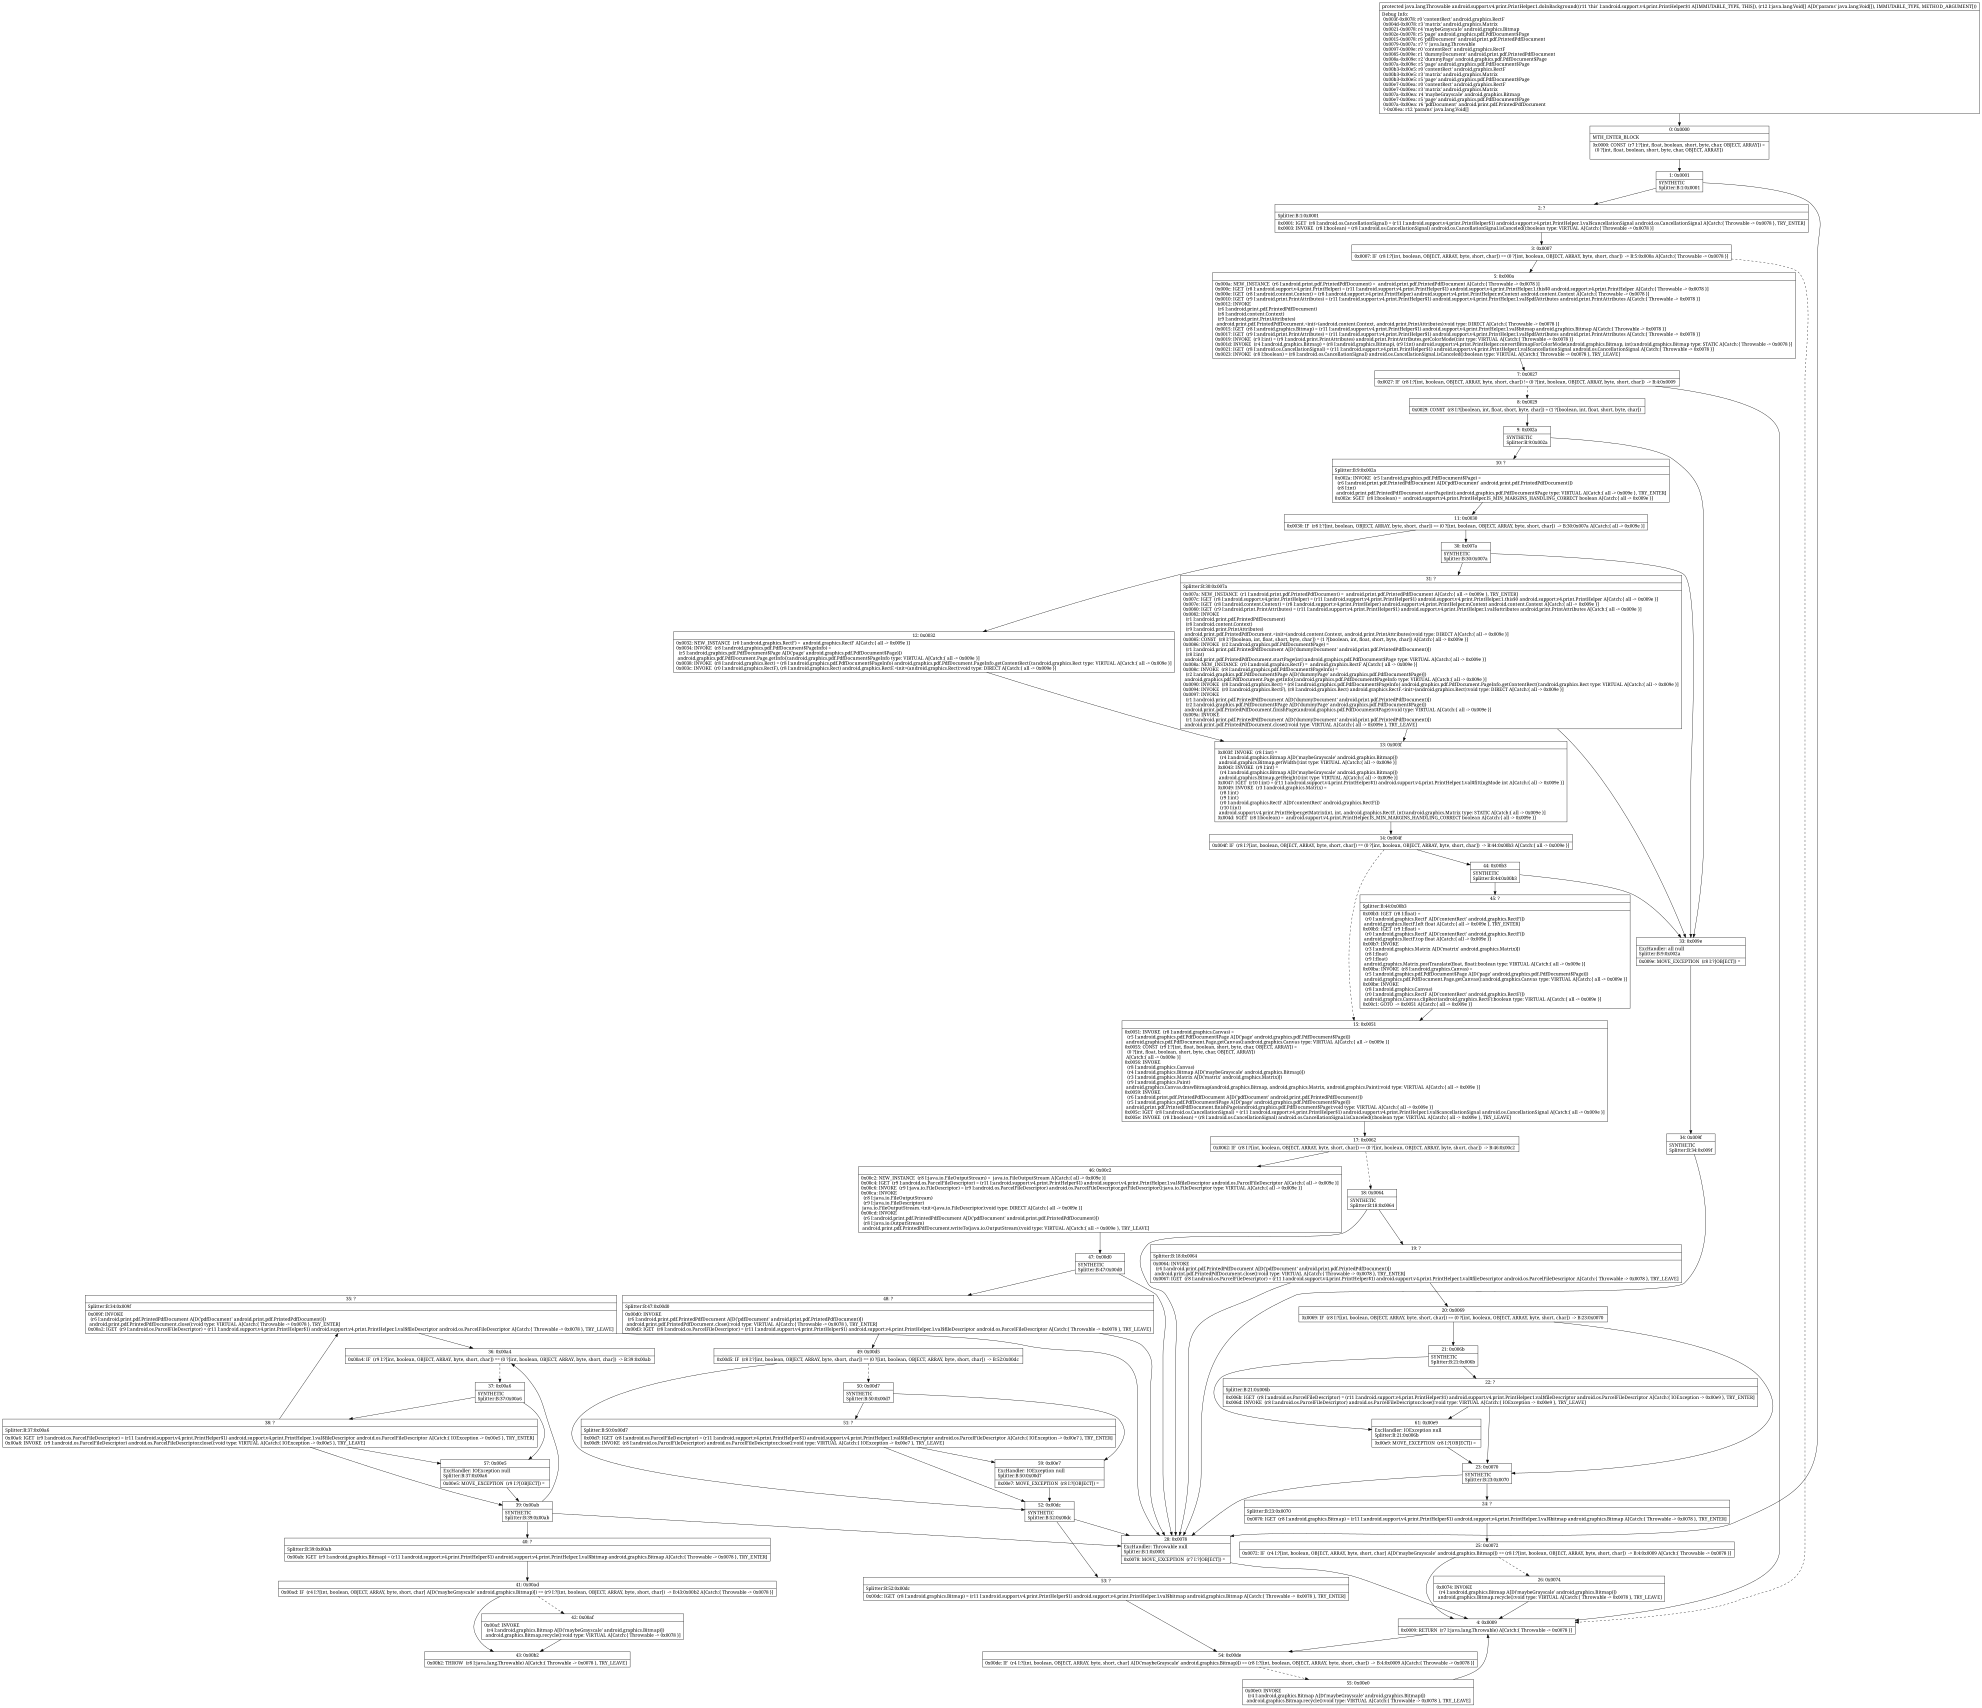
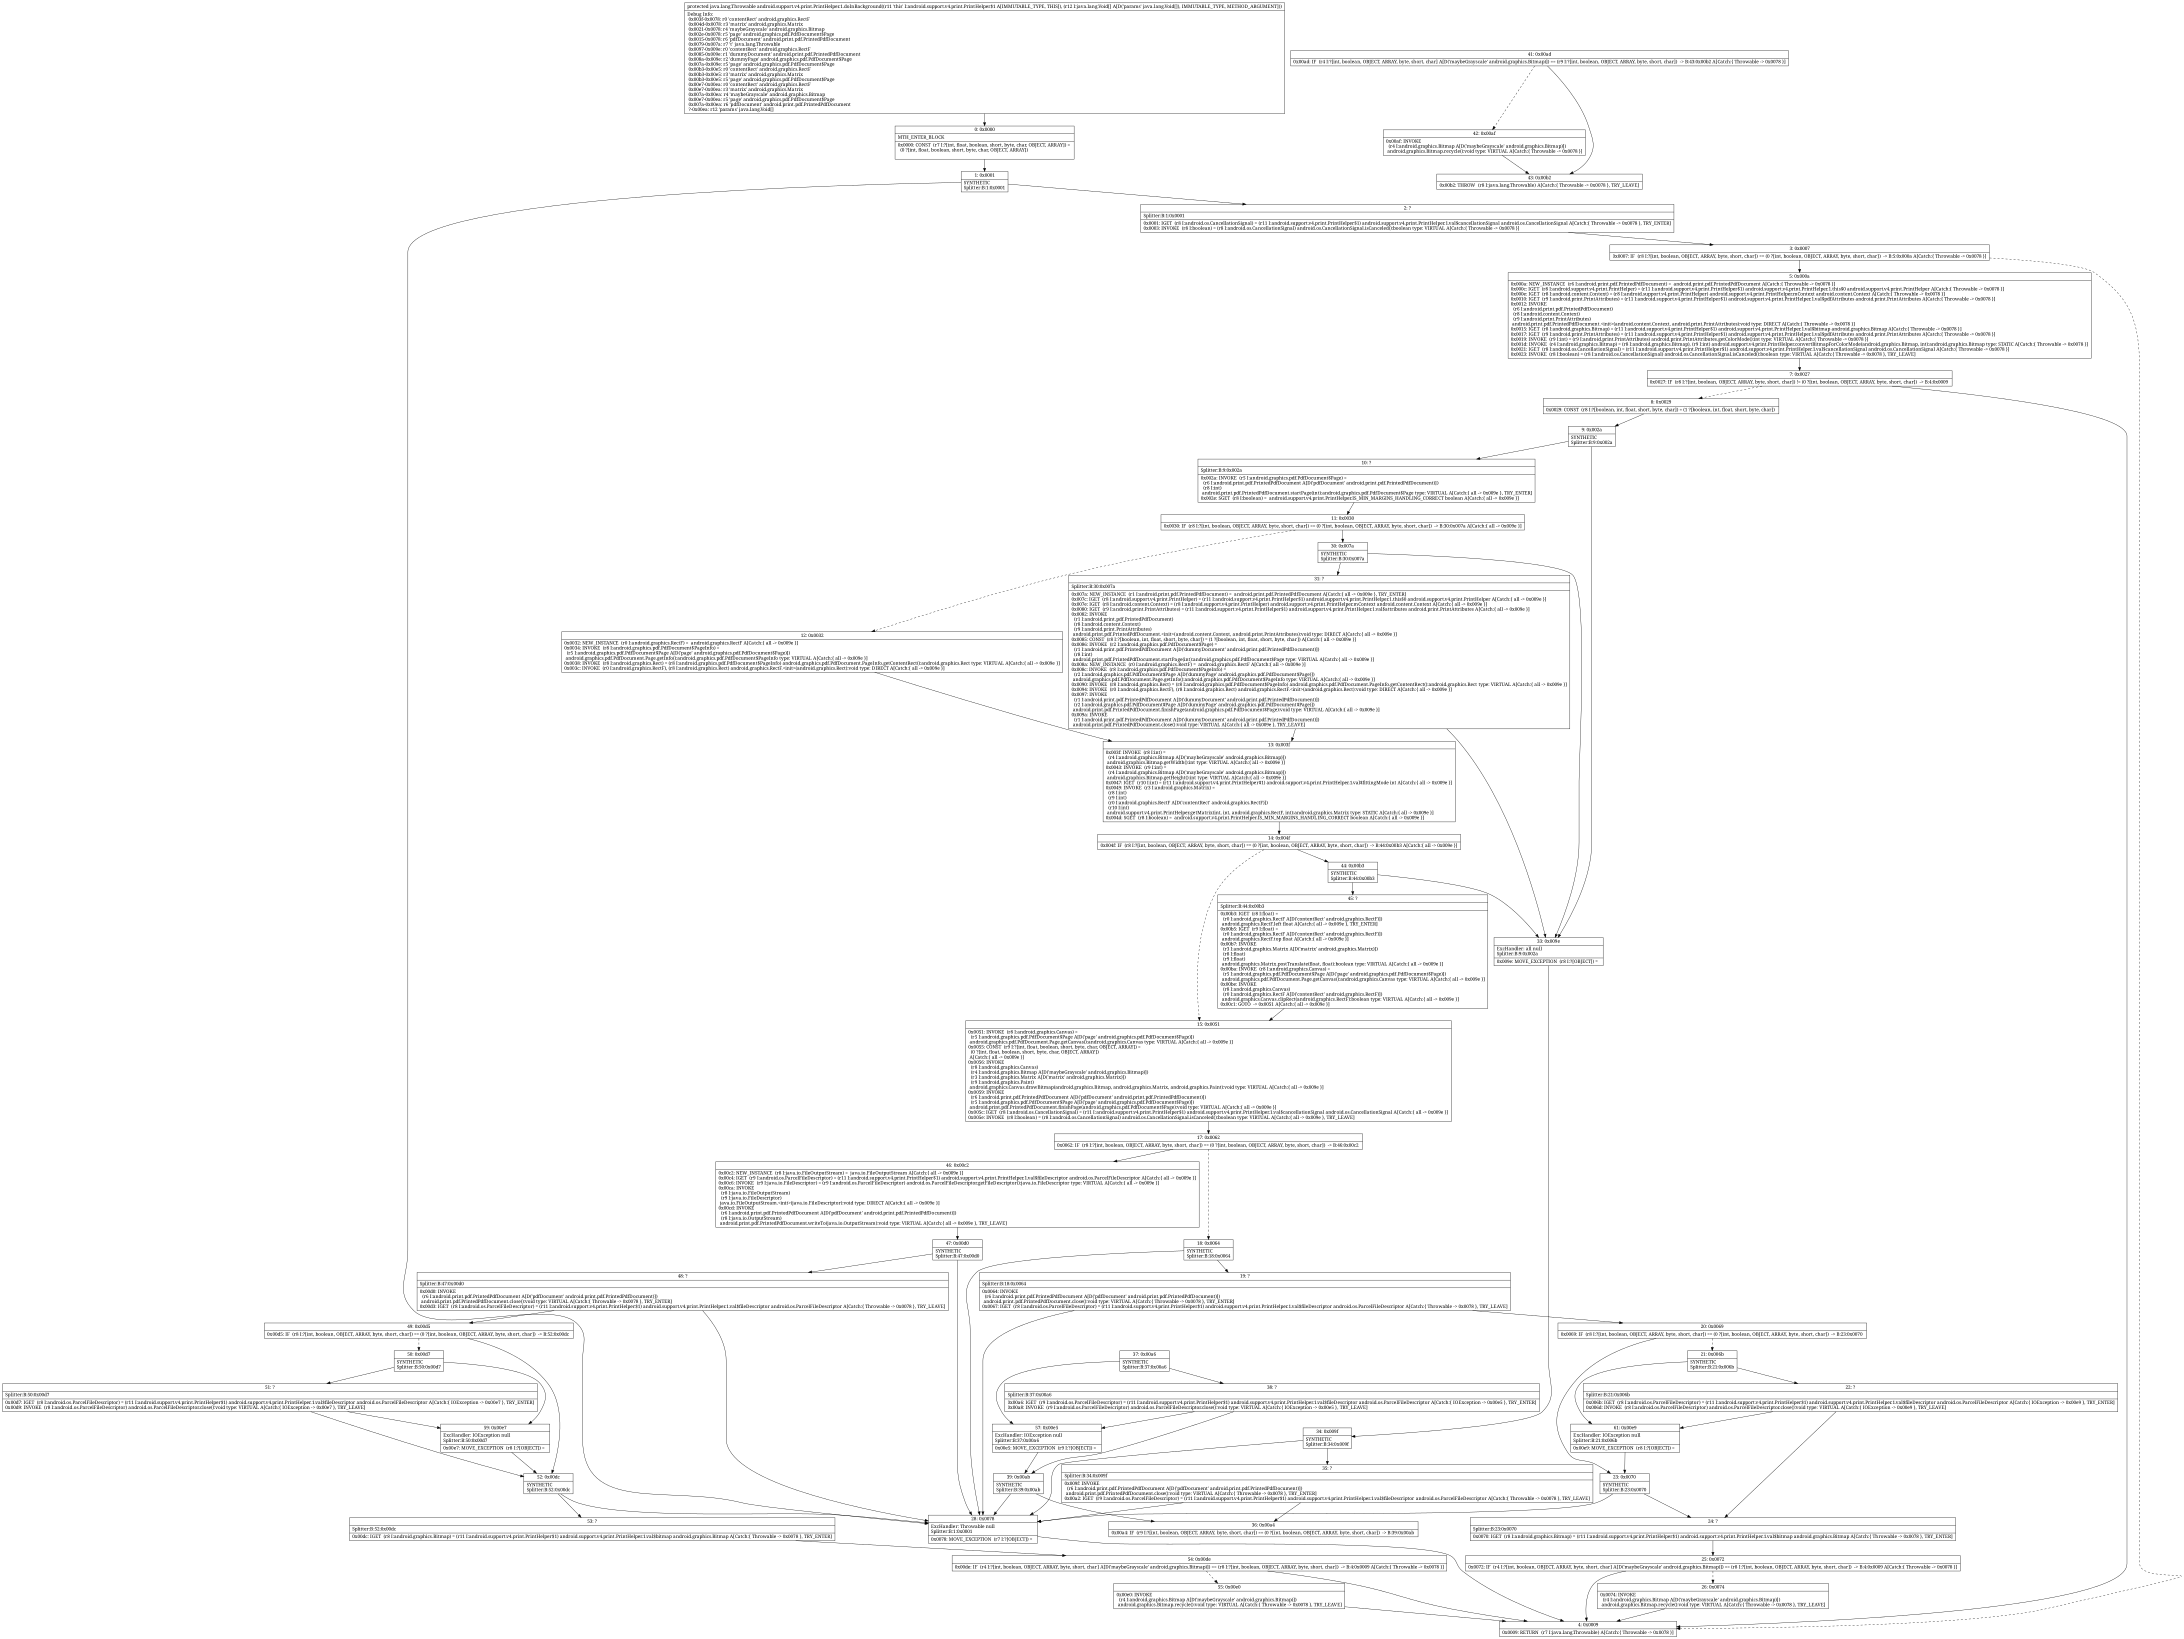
edge "11: 0x0030" -> "12: 0x0032": style solid -> dashed
edge "20: 0x0069" -> "21: 0x006b": style solid -> dashed
edge "36: 0x00a4" -> "37: 0x00a6": removed
edge "38: ?" -> "35: ?": now "34: 0x009f" -> "35: ?"
edge "22: ?" -> "23: 0x0070": now "22: ?" -> "24: ?"
node "40: ?": removed
edge "4: 0x0009" -> "54: 0x00de": reversed
